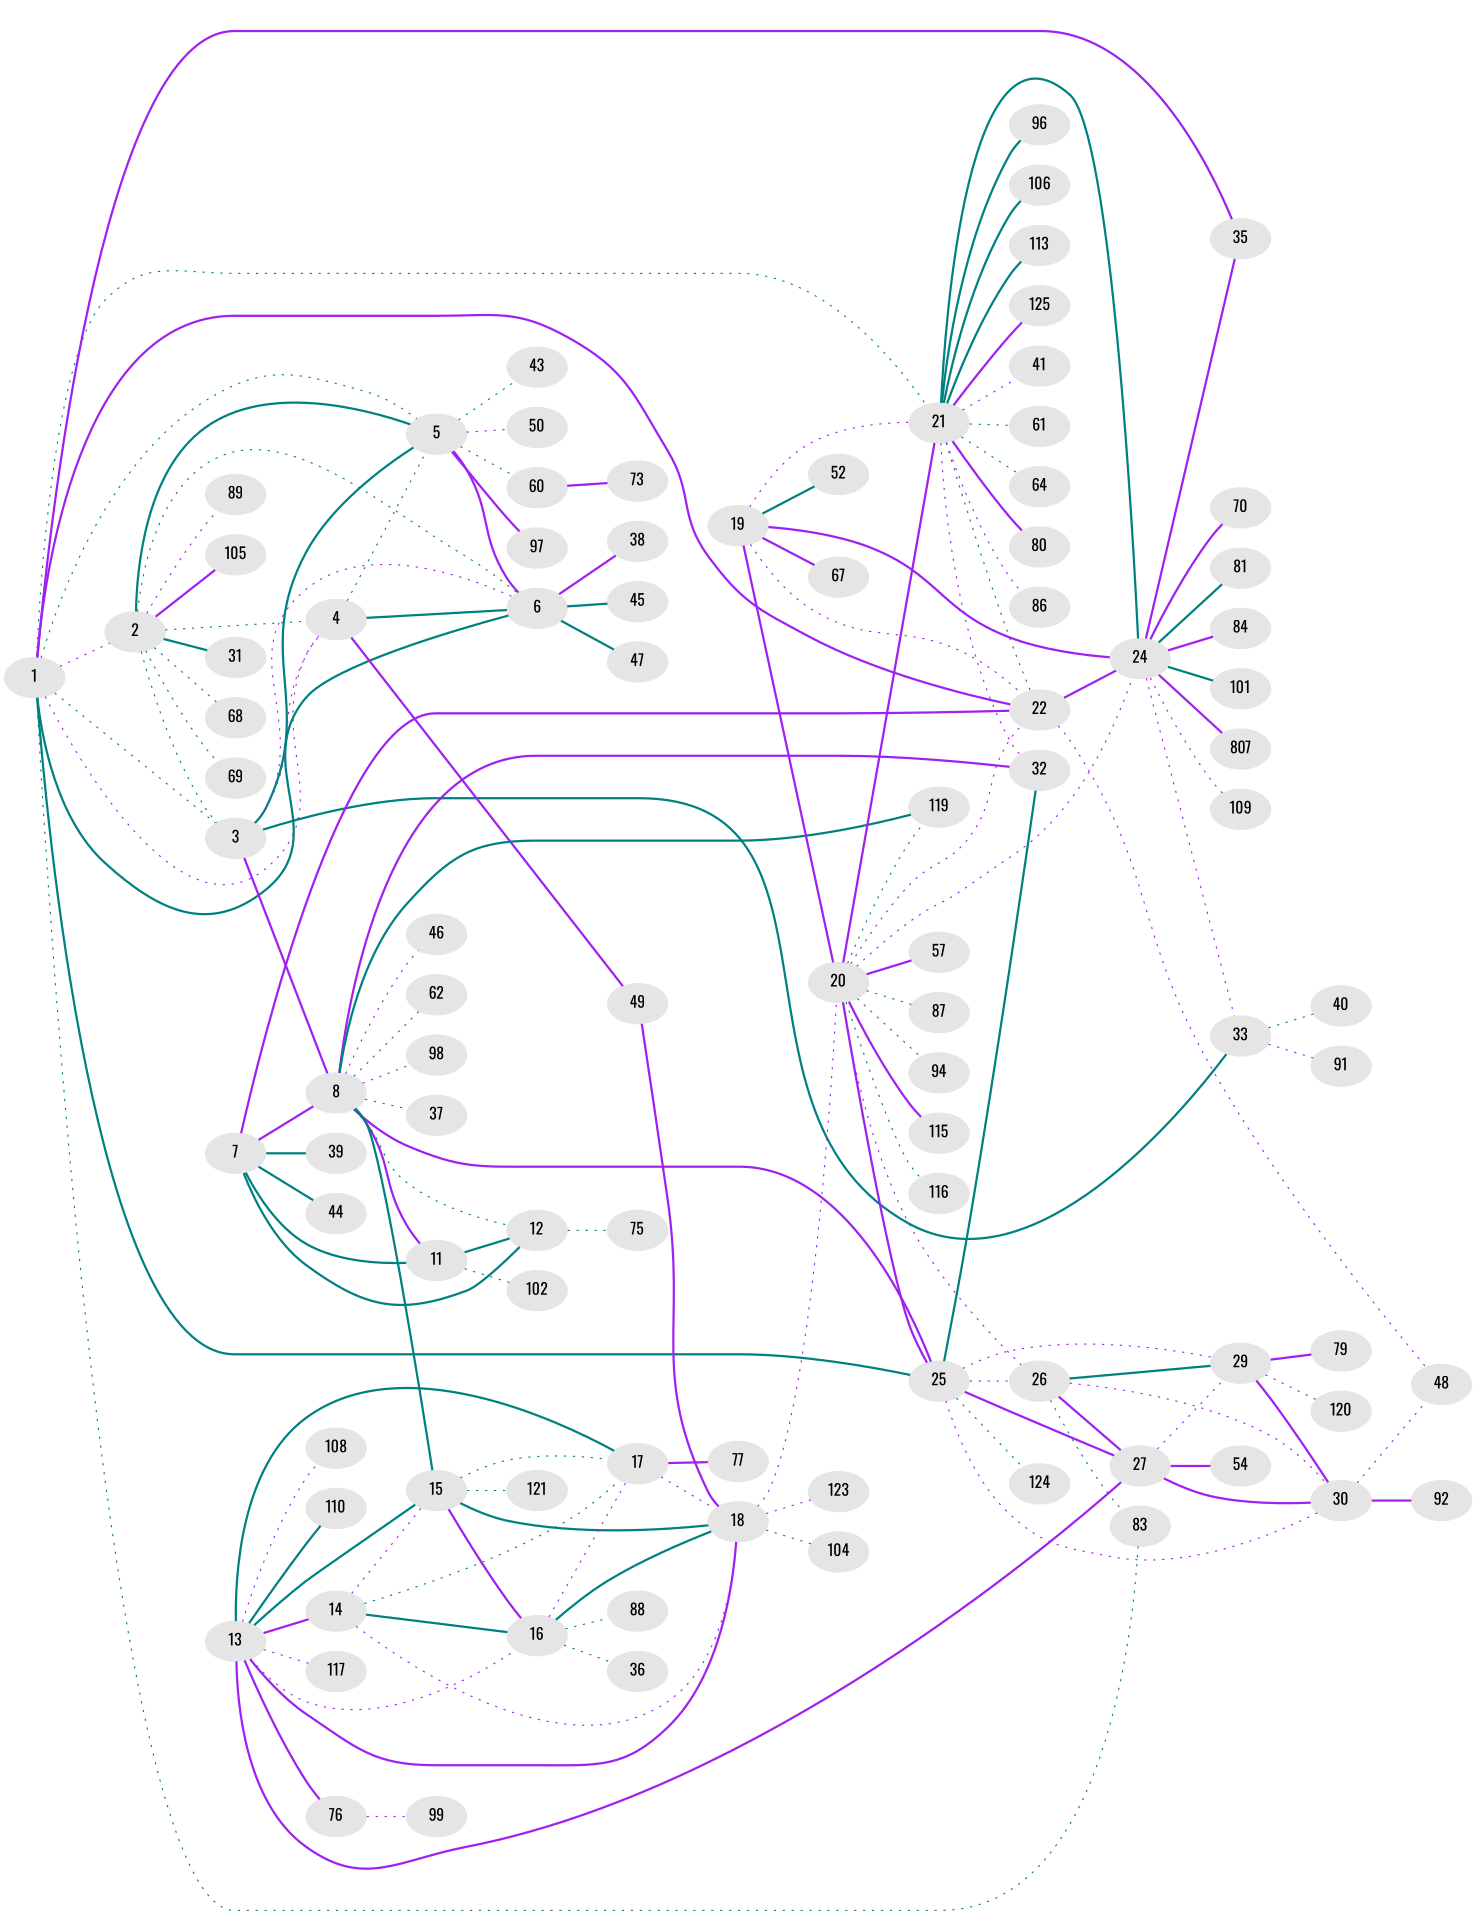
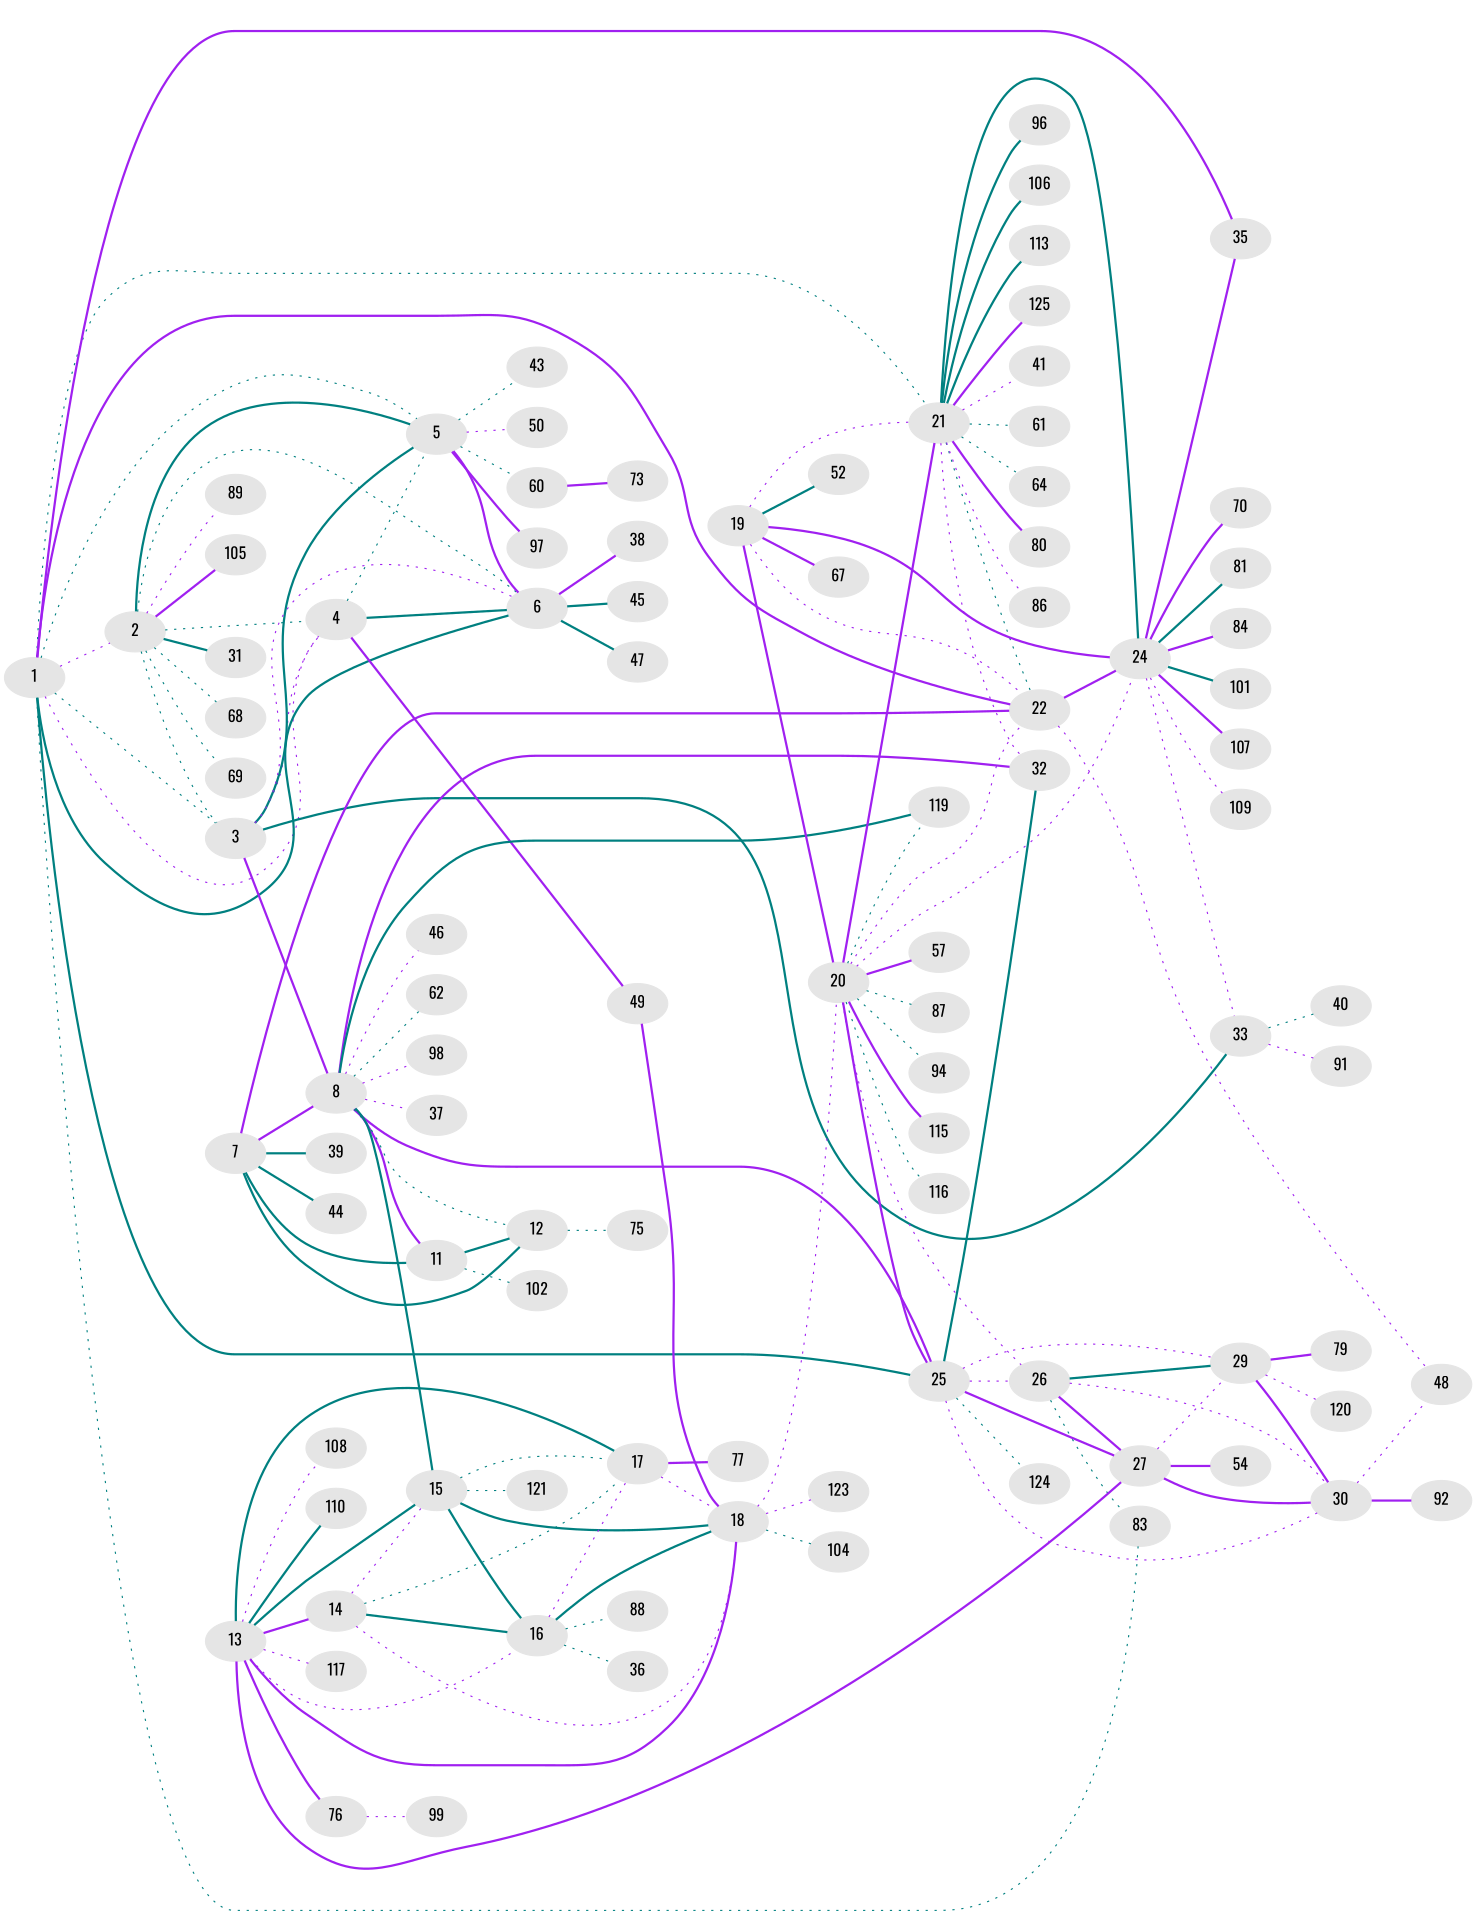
node "807": label "807" -> "107"
edge "15" -- "16": color purple -> teal
